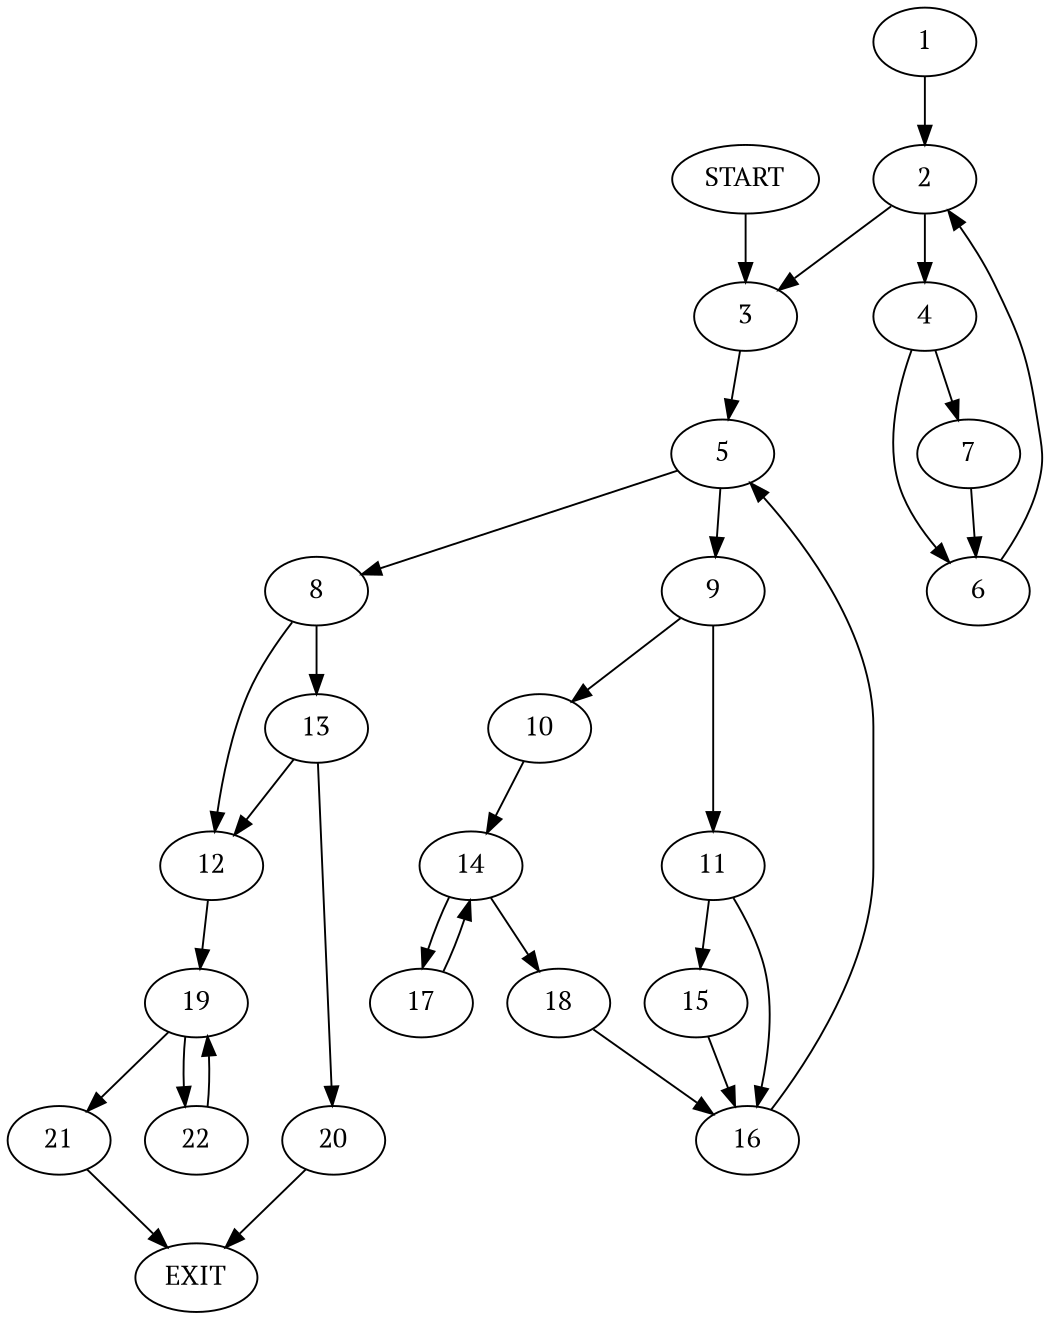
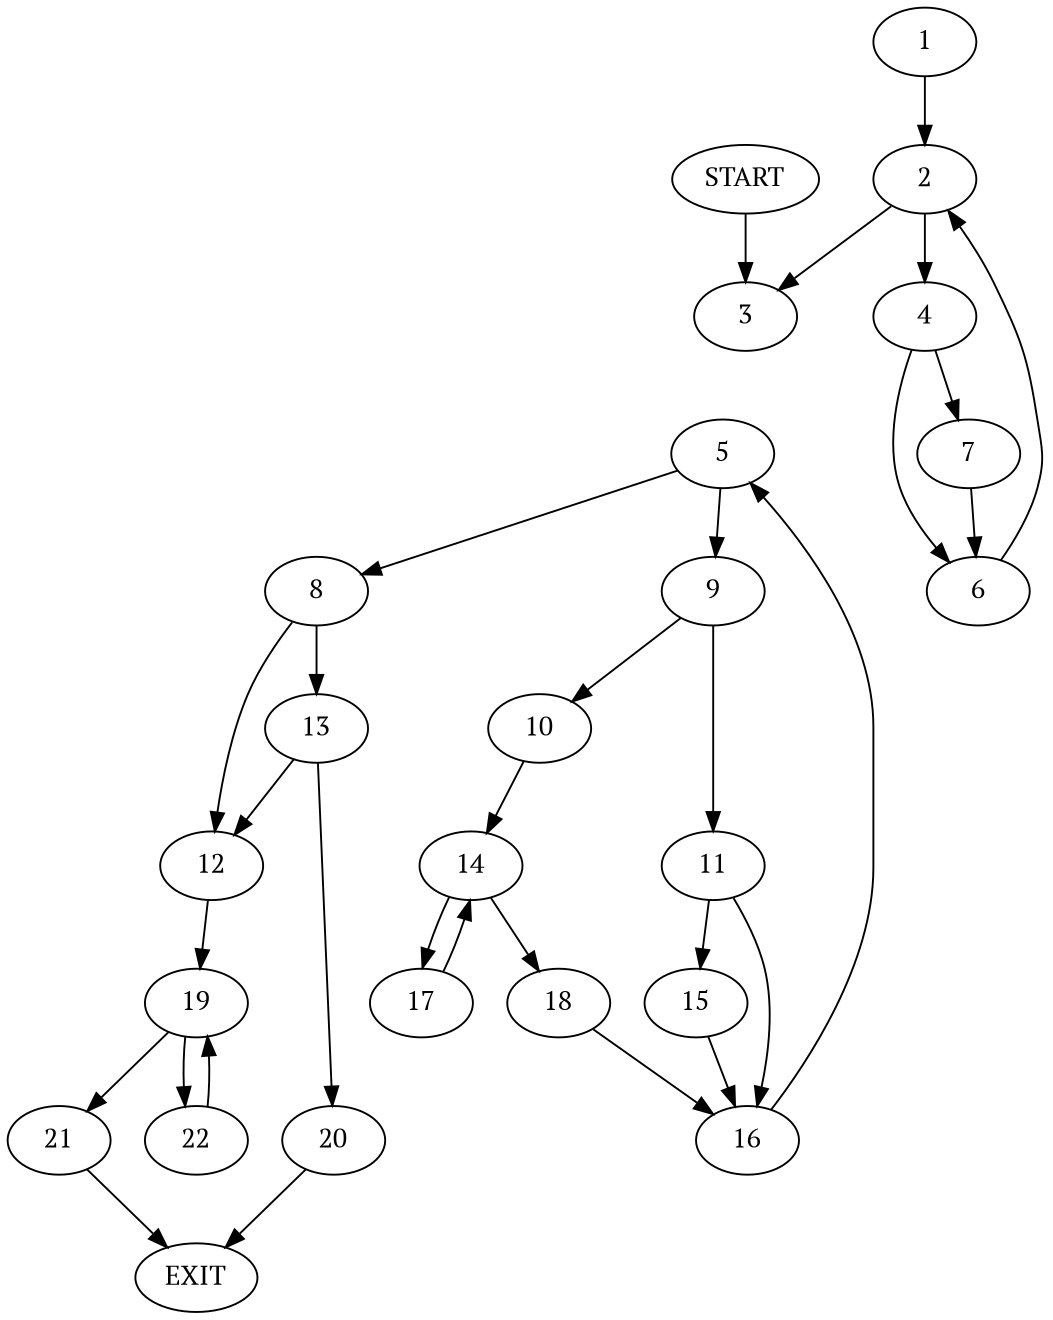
edge "3" -> "5": removed
